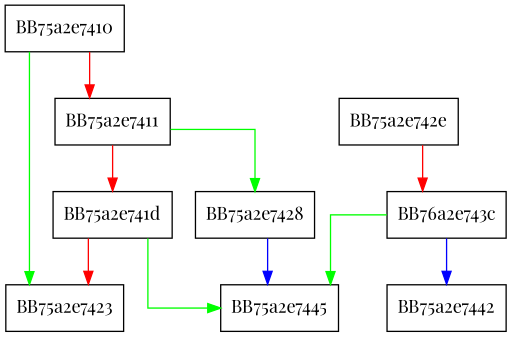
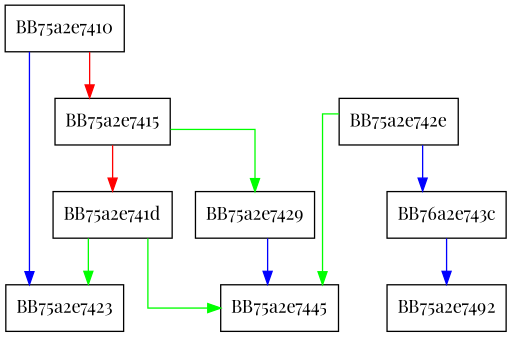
node "BB75a2e7411": label "BB75a2e7411" -> "BB75a2e7415"
edge "BB75a2e7410" -> "BB75a2e7423": color green -> blue
edge "BB75a2e742e" -> "BB76a2e743c": color red -> blue
node "BB75a2e7428": label "BB75a2e7428" -> "BB75a2e7429"
edge "BB76a2e743c" -> "BB75a2e7445": now "BB75a2e742e" -> "BB75a2e7445"
edge "BB75a2e741d" -> "BB75a2e7423": color red -> green
node "BB75a2e7442": label "BB75a2e7442" -> "BB75a2e7492"
